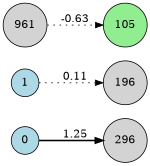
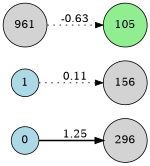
node "196": label "196" -> "156"
